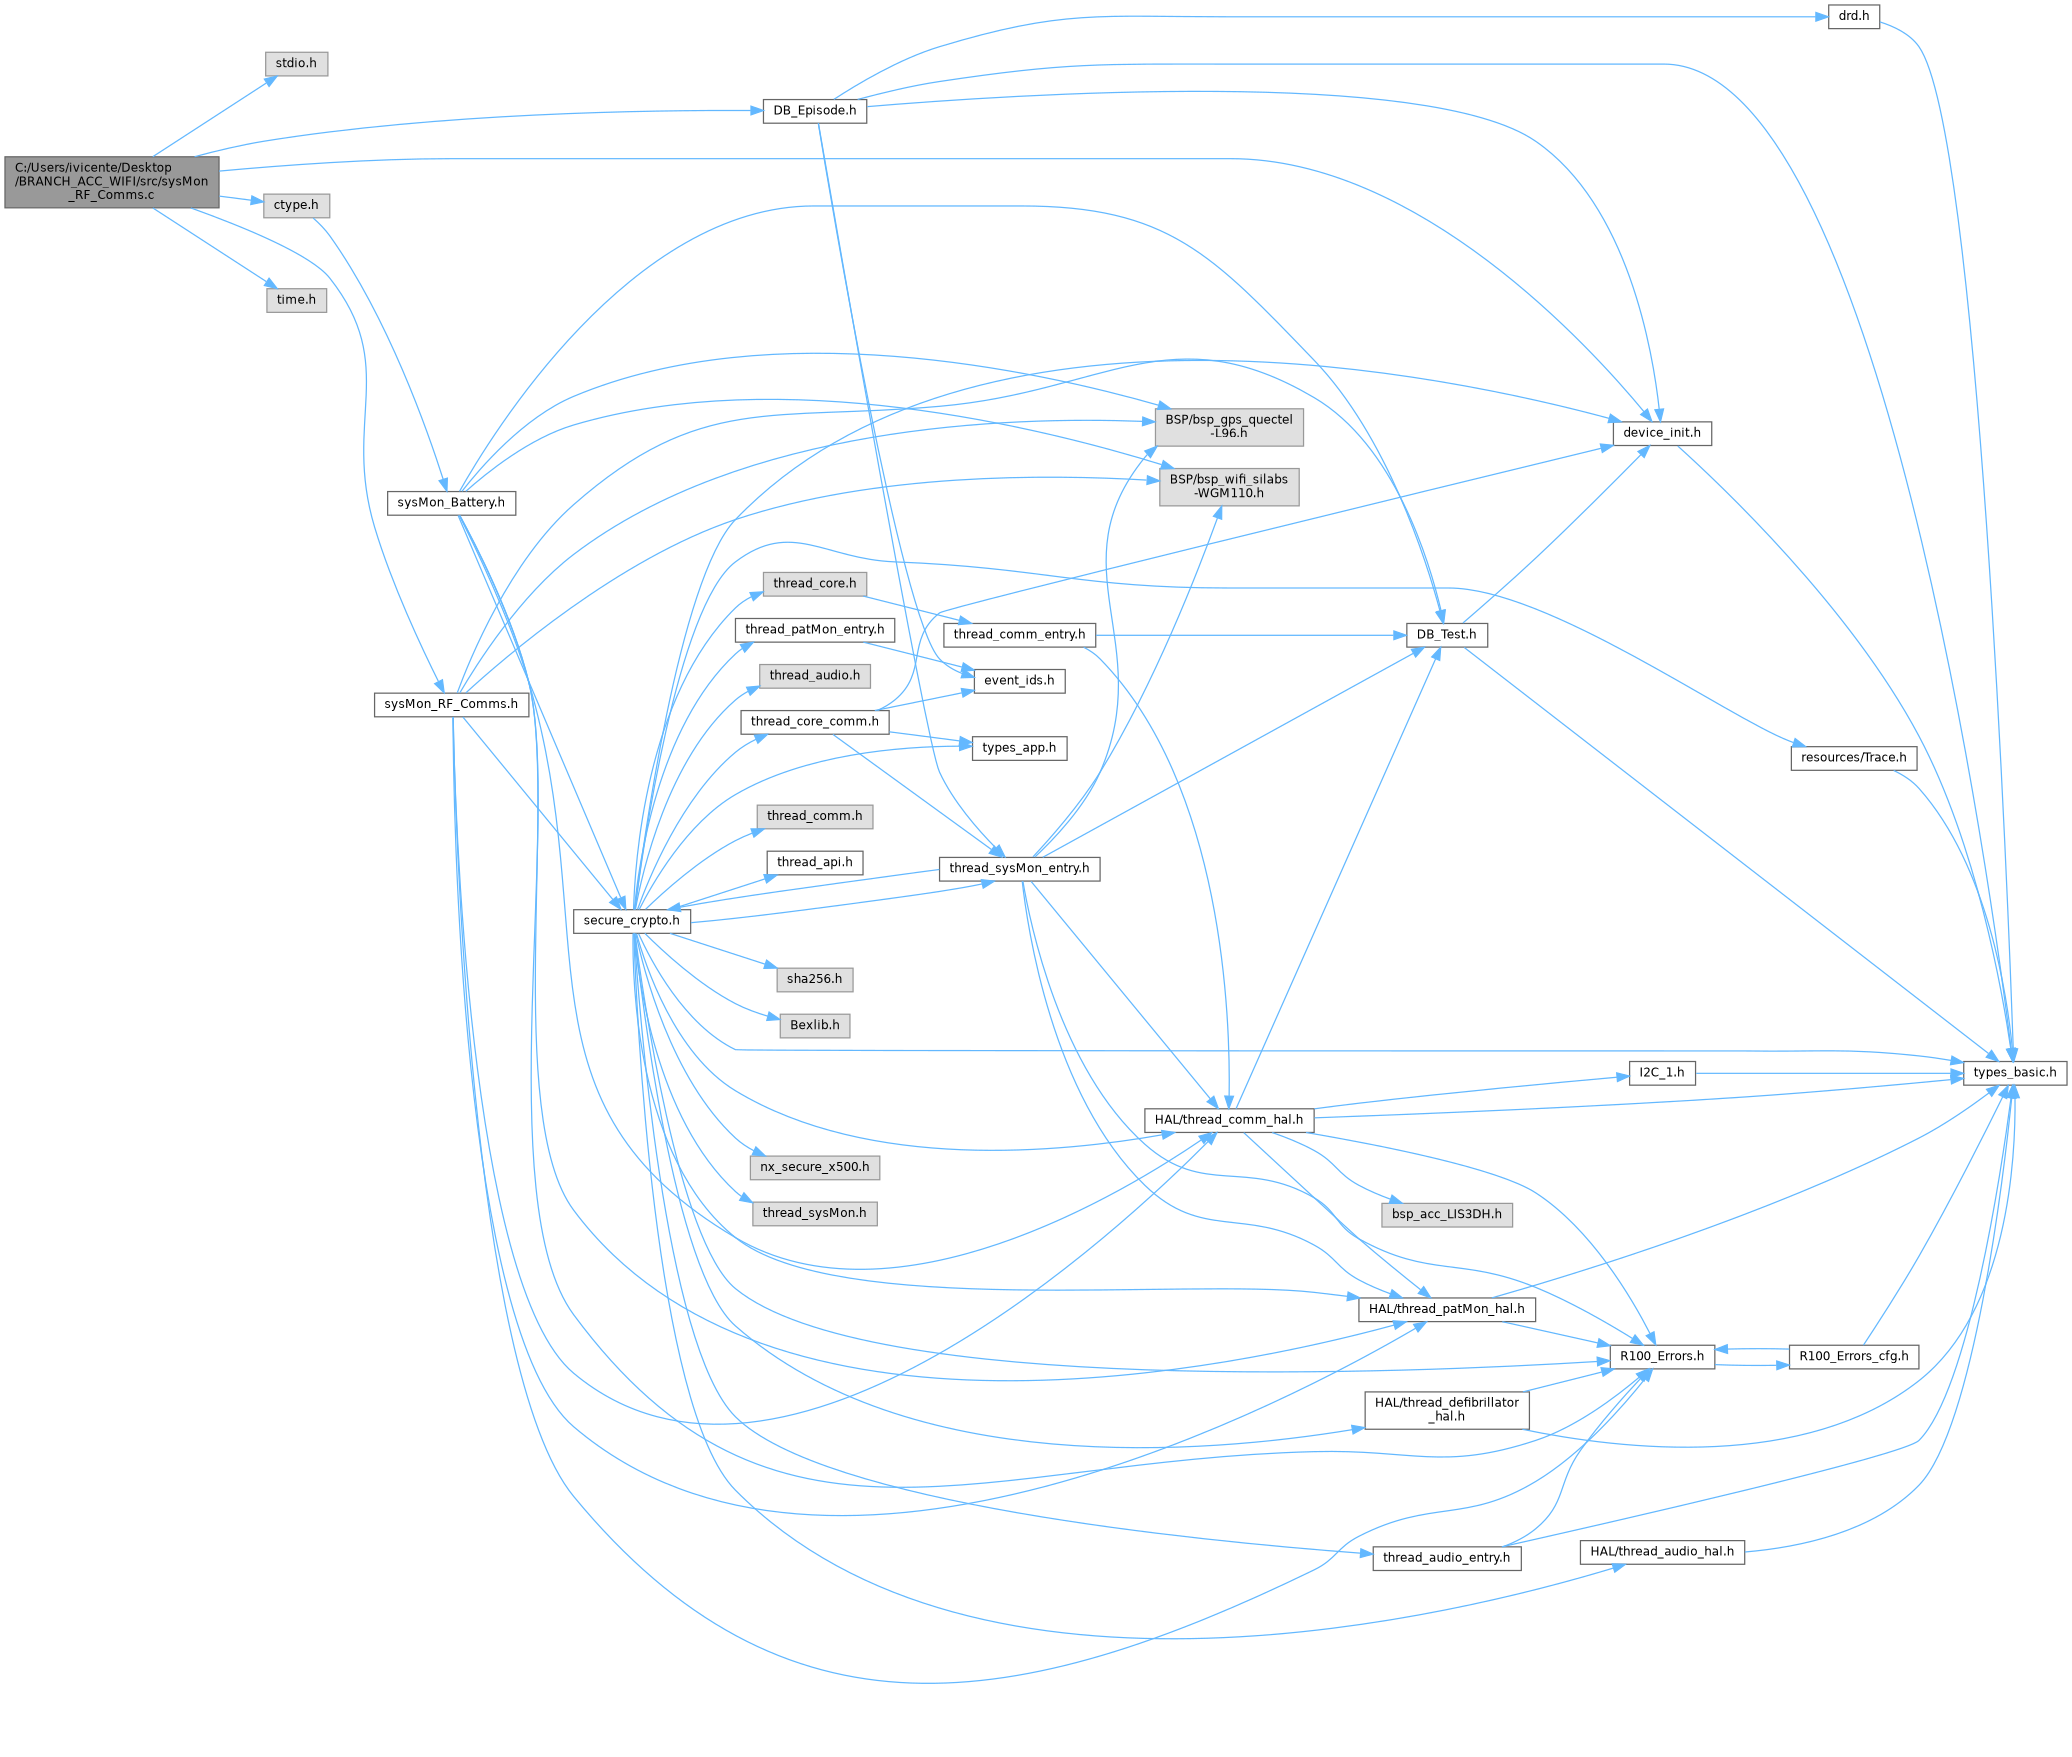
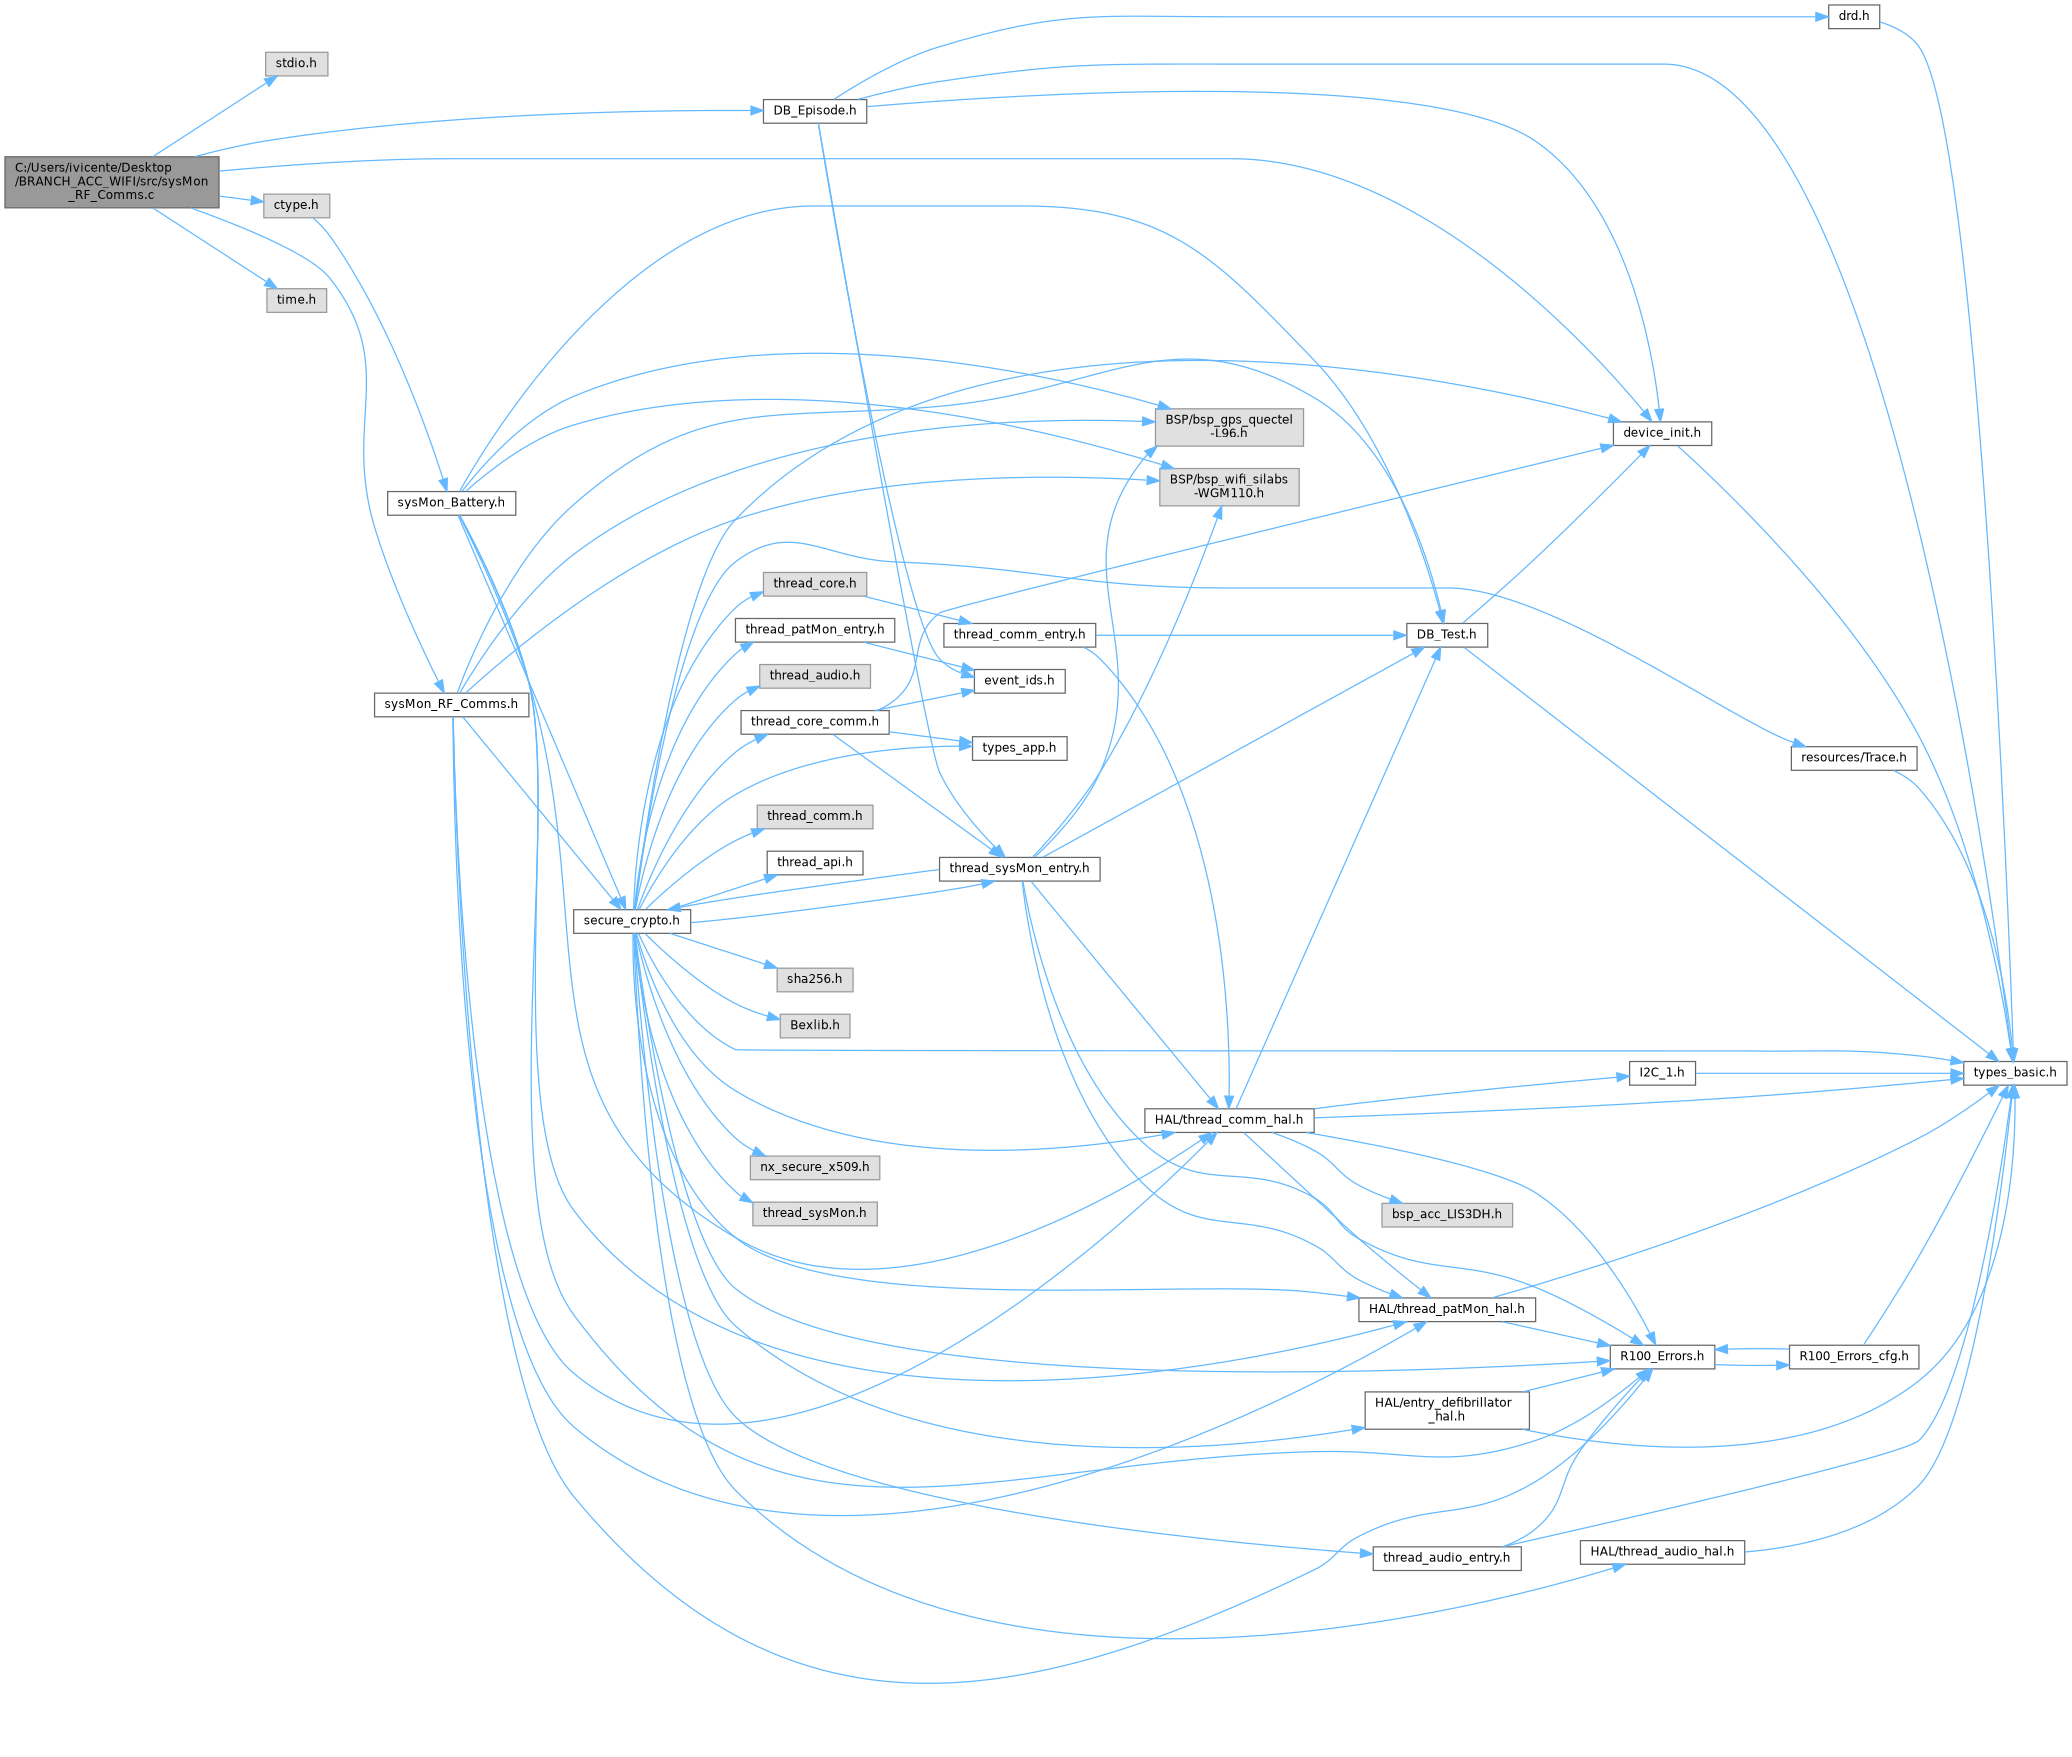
node "nx_secure_x500.h": label "nx_secure_x500.h" -> "nx_secure_x509.h"
node "HAL/thread_defibrillator _hal.h": label "HAL/thread_defibrillator _hal.h" -> "HAL/entry_defibrillator _hal.h"
